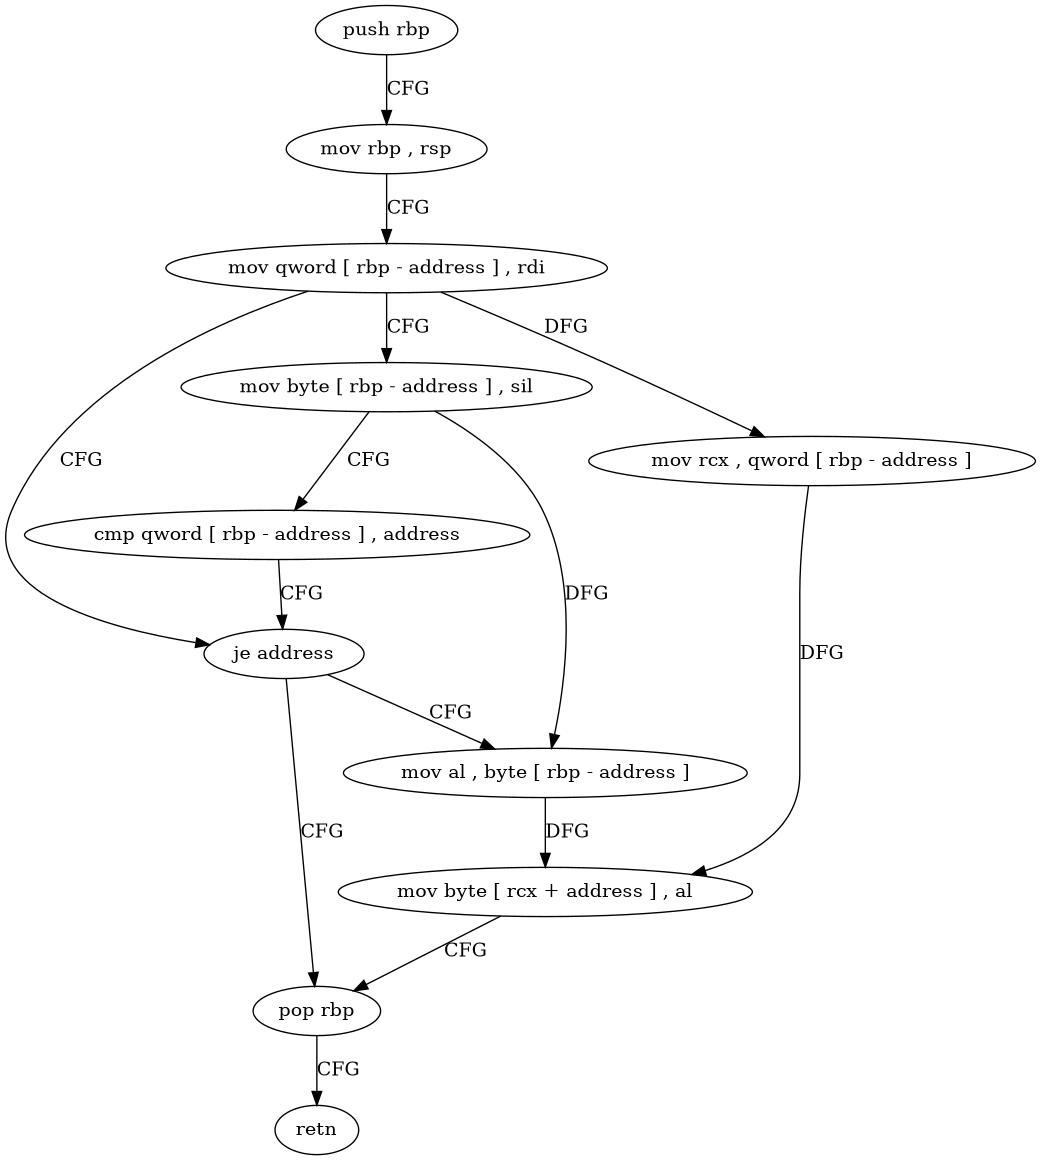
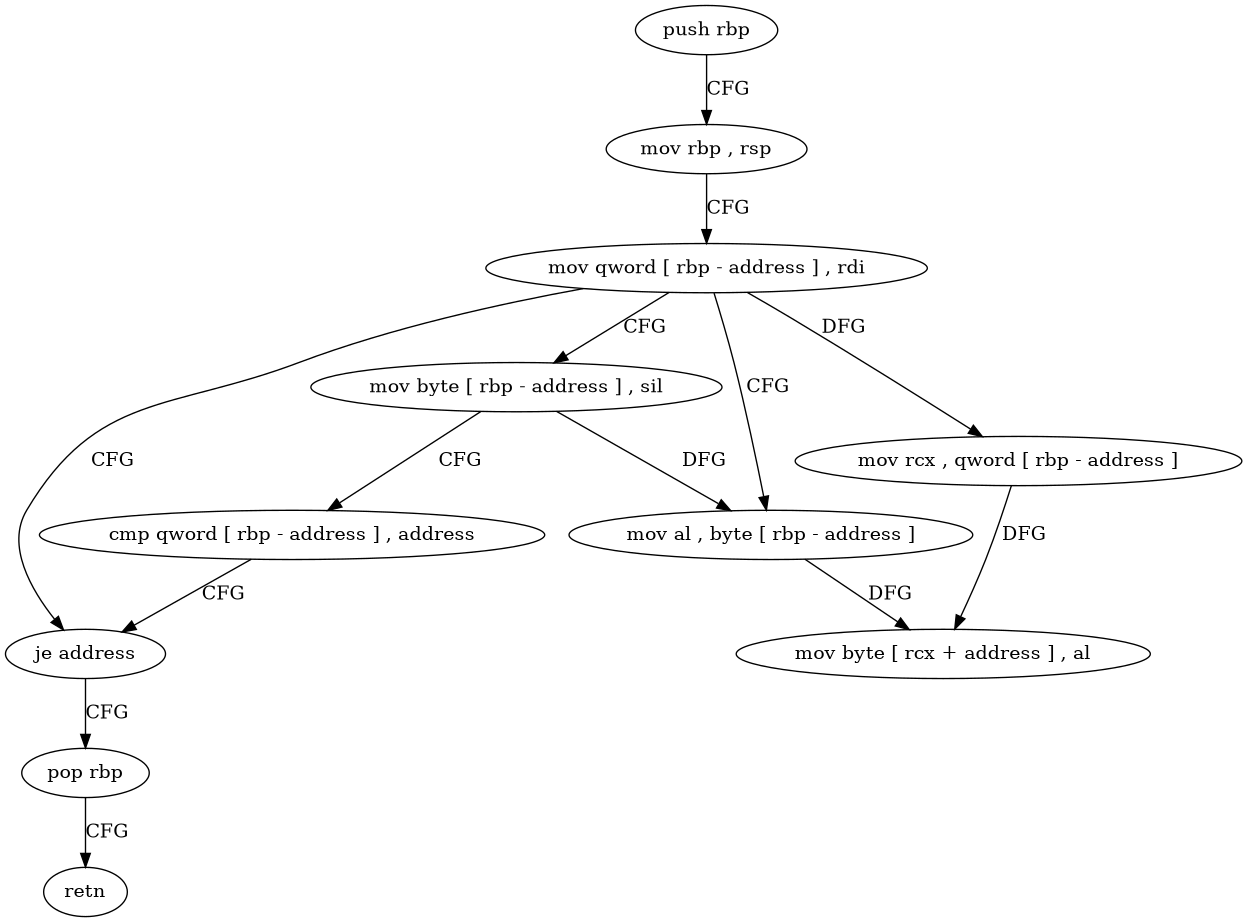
edge "je address" -> "mov al , byte [ rbp - address ]": now "mov qword [ rbp - address ] , rdi" -> "mov al , byte [ rbp - address ]"
edge "mov byte [ rcx + address ] , al" -> "pop rbp": removed, label "CFG"
